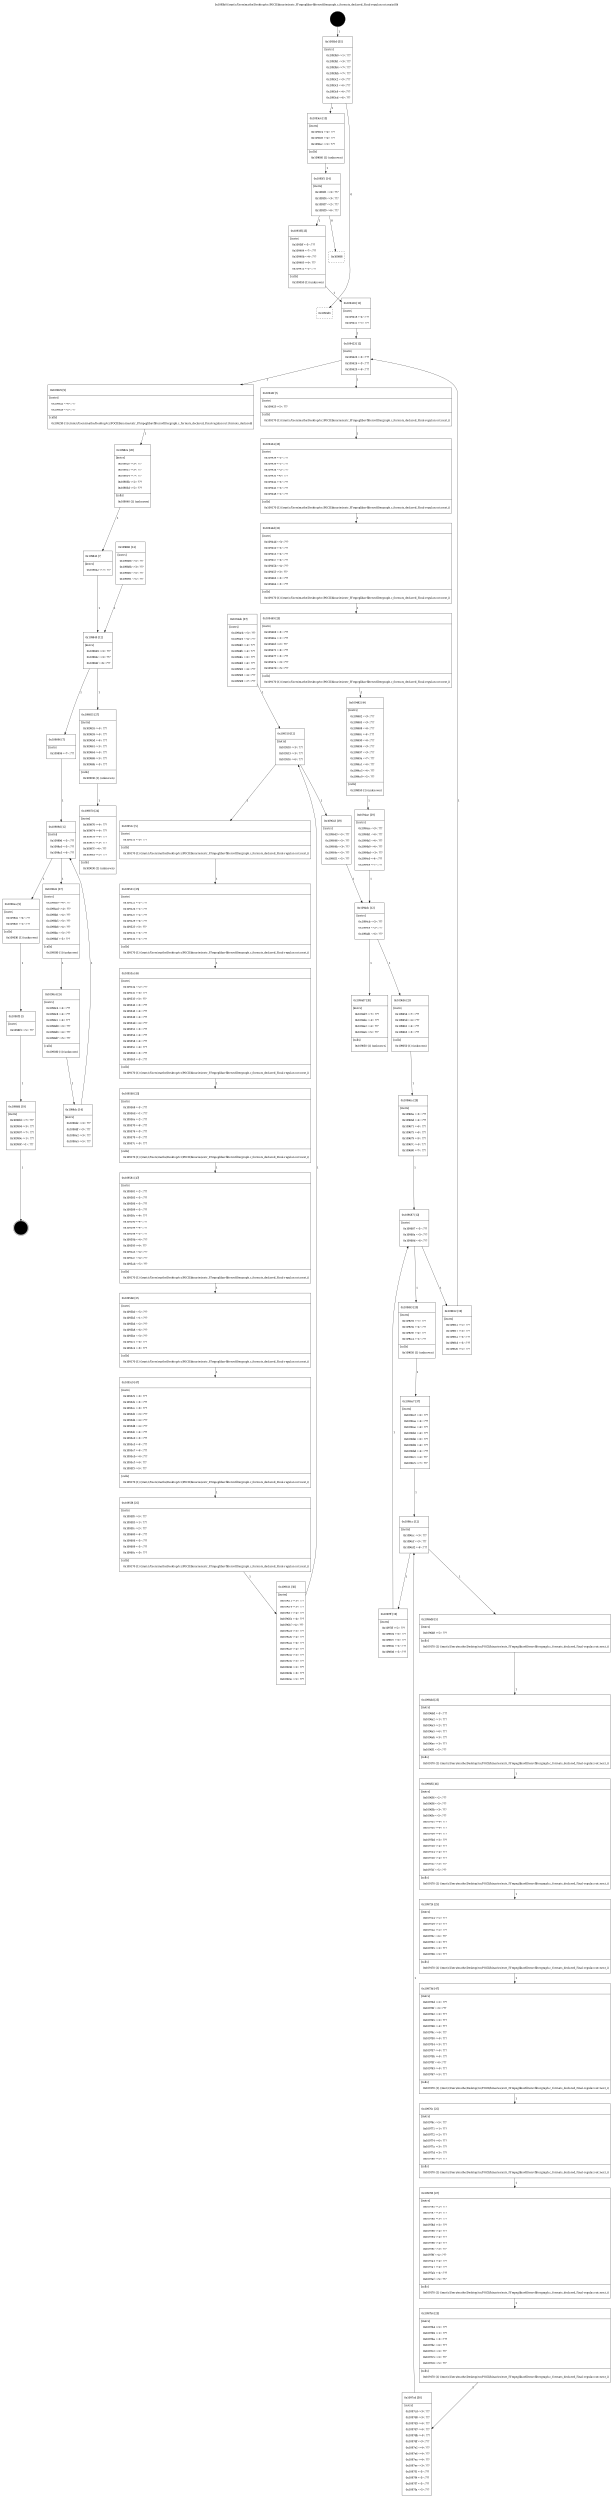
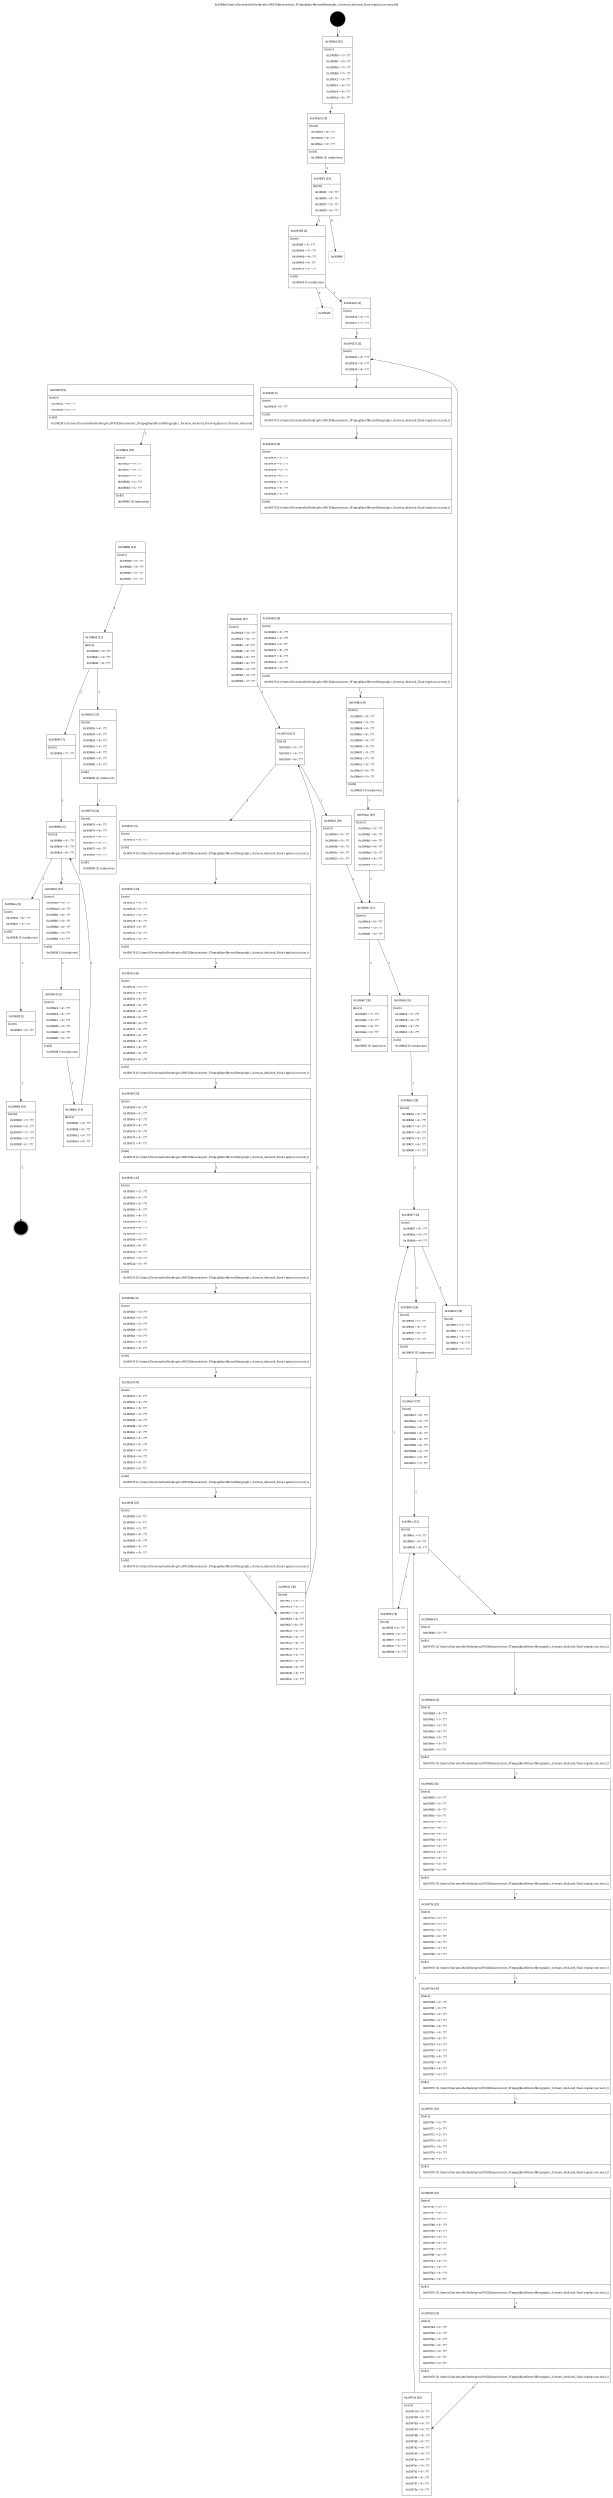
edge "0x1093b0 [35]" -> "0x1093d3": now "0x1093ff [25]" -> "0x1093d3"
edge "0x109423 [12]" -> "0x109825 [9]": removed, label "1"
node "0x109842 [7]": removed
node "0x10944d [28]": removed
